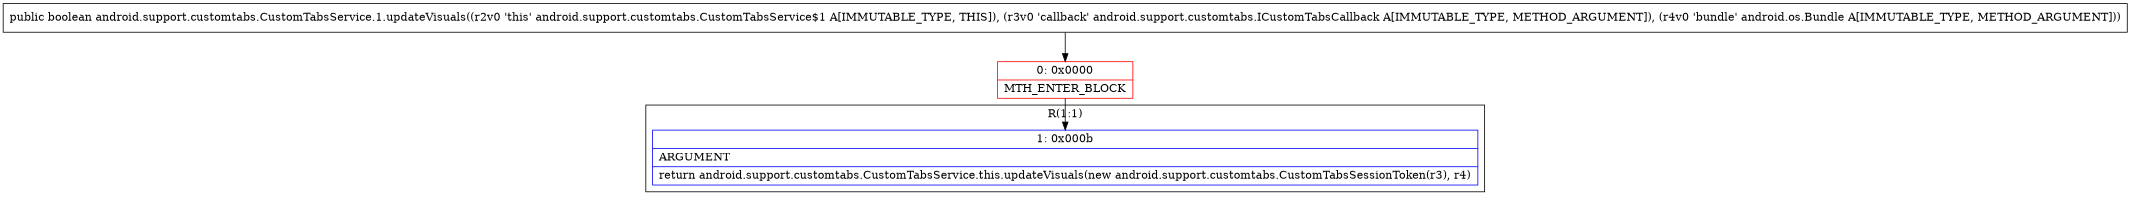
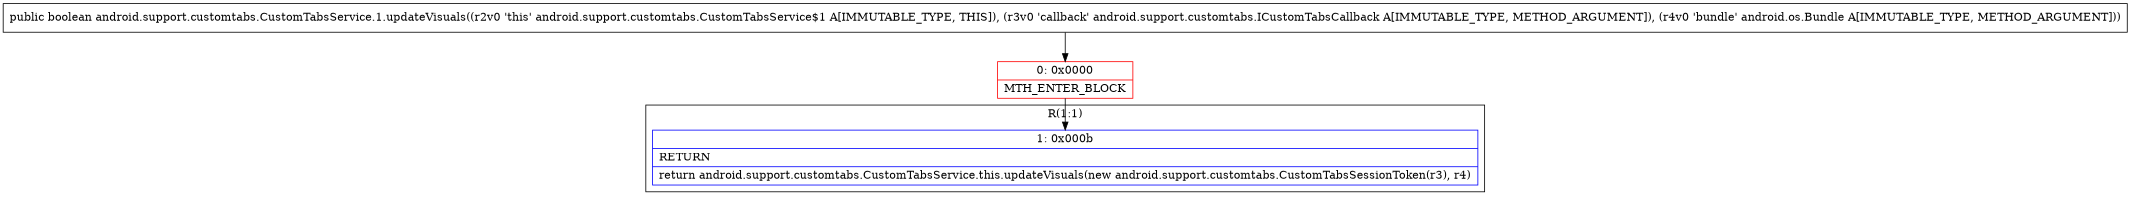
node "1: 0x000b": text "ARGUMENT" -> "RETURN"
